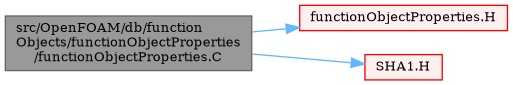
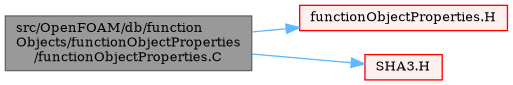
node "SHA1.H": label "SHA1.H" -> "SHA3.H"
